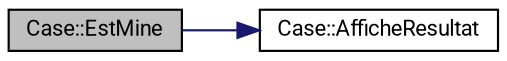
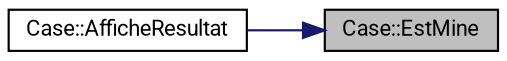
edge "Case::EstMine" -> "Case::AfficheResultat": reversed
